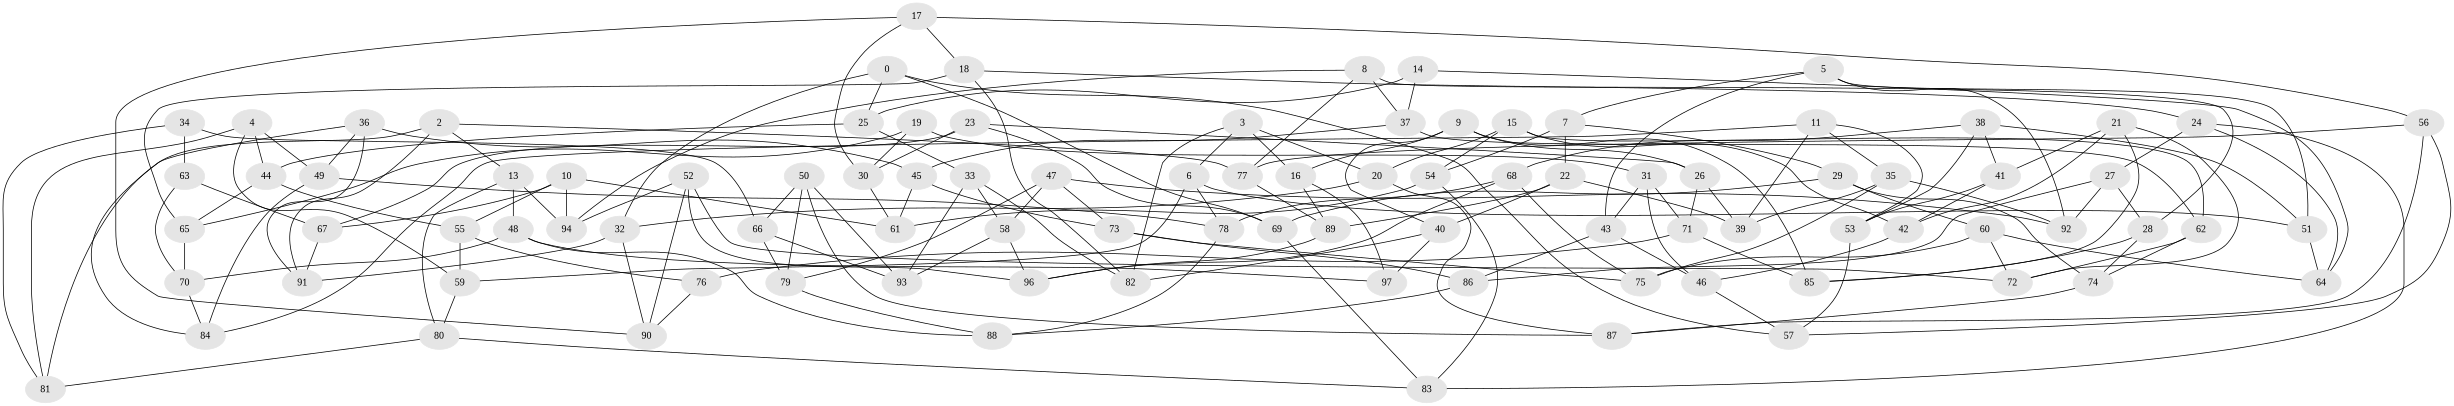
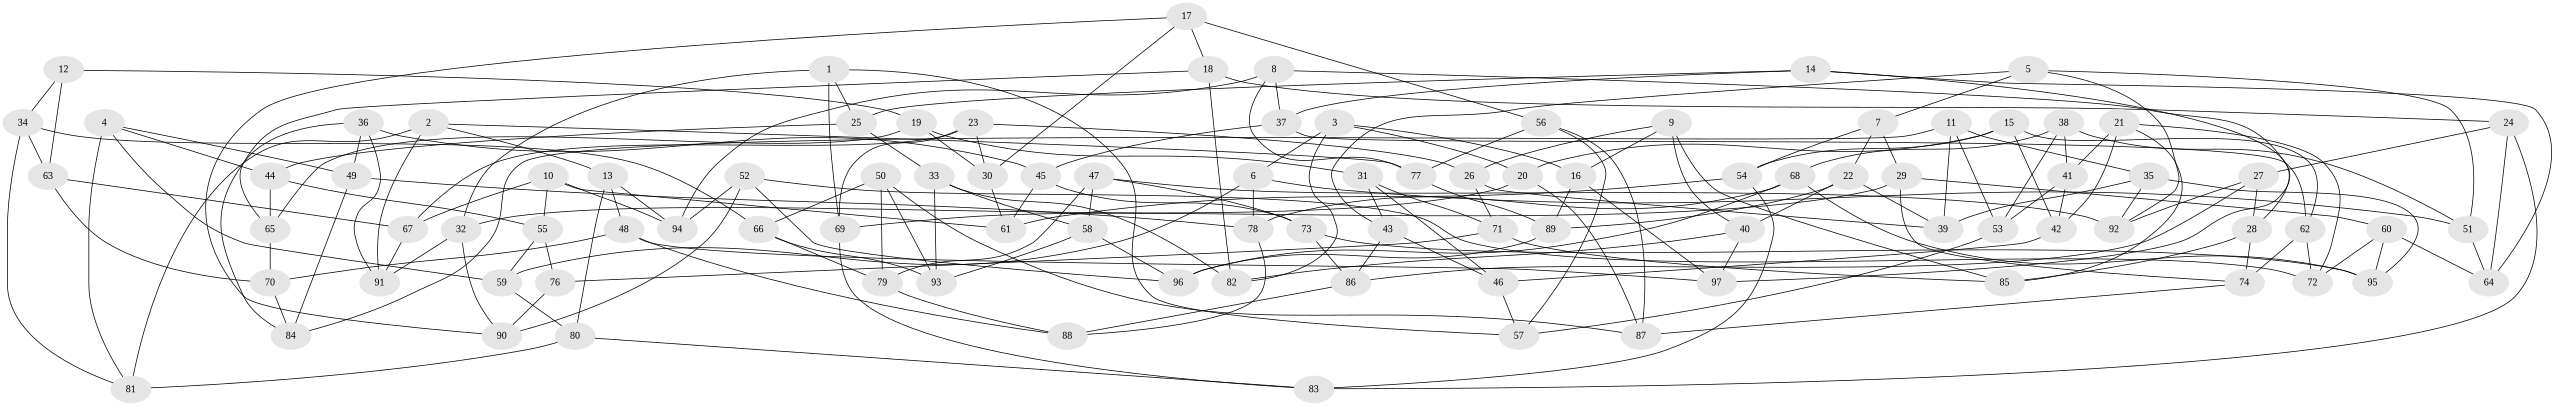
node "12": added
node "0": label "0" -> "1"
edge "14" -- "97": added
node "75": label "75" -> "95"
